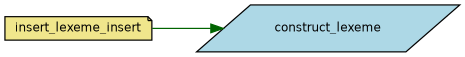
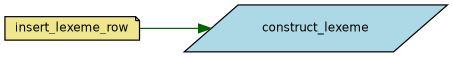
node "insert_lexeme_insert": label "insert_lexeme_insert" -> "insert_lexeme_row"
